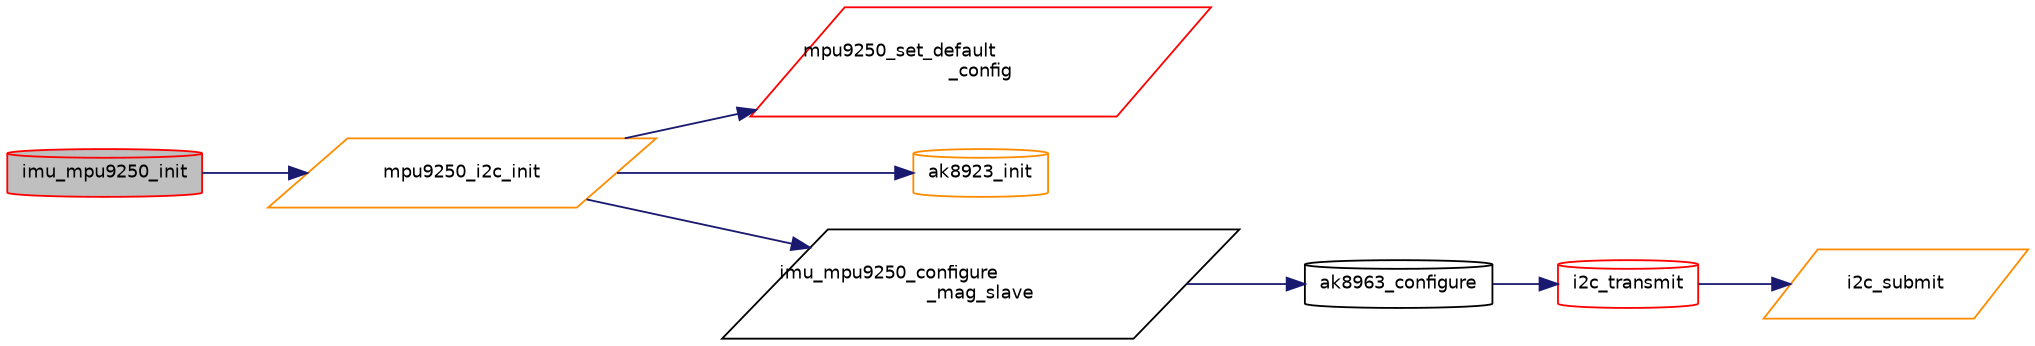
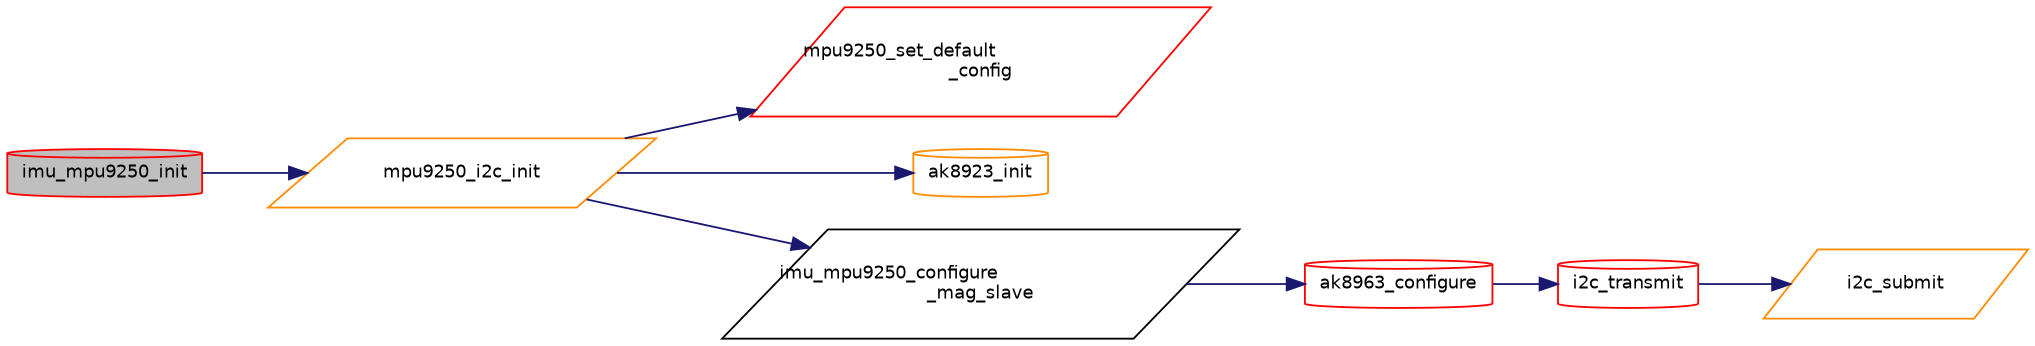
node "ak8963_configure": color black -> red
